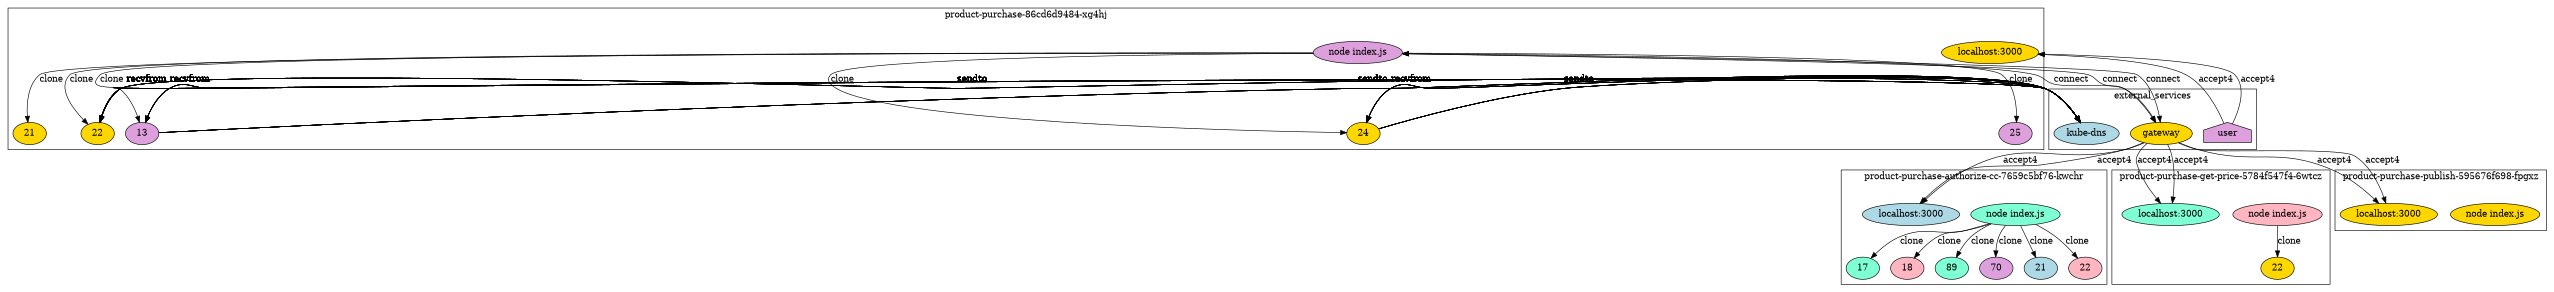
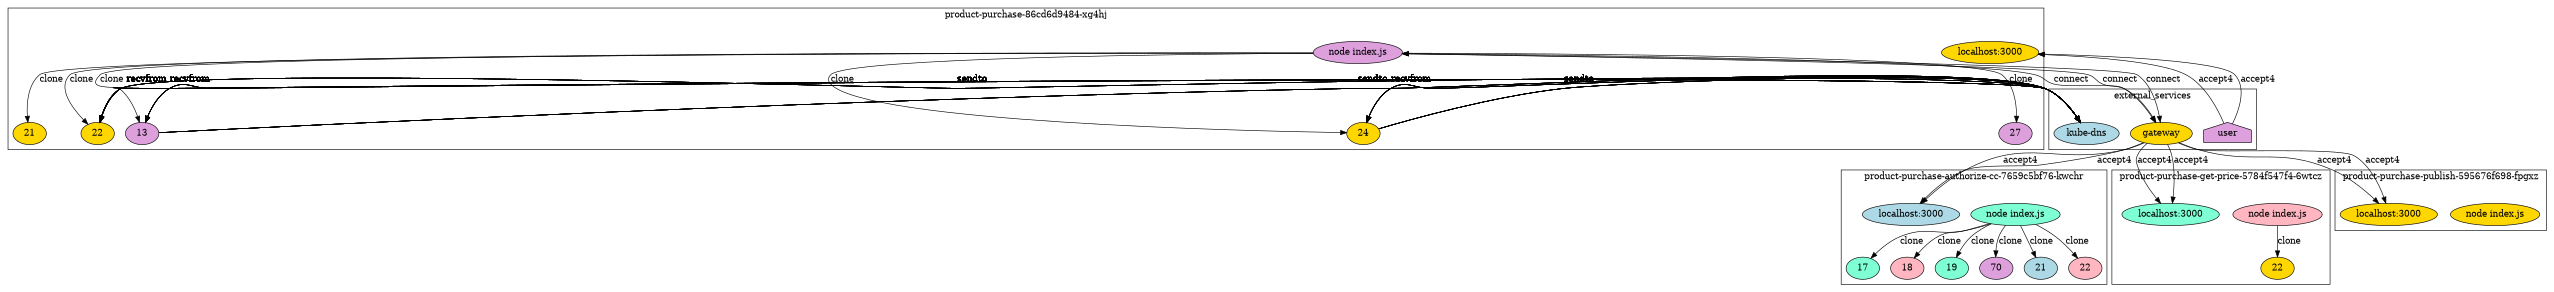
node "25": label "25" -> "27"
node "89": label "89" -> "19"
